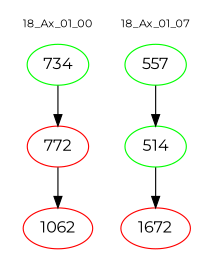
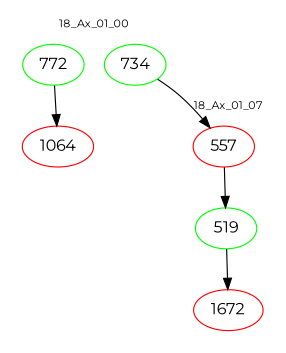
node "557": color green -> red
edge "734" -> "772": now "734" -> "557"
node "772": color red -> green
node "514": label "514" -> "519"
node "1062": label "1062" -> "1064"
